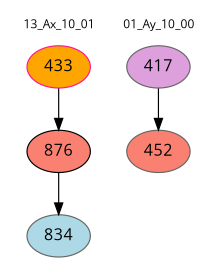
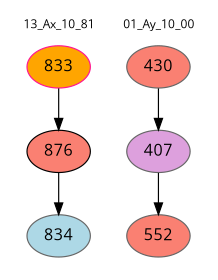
cluster "13_Ax_10_01": label "13_Ax_10_01" -> "13_Ax_10_81"
node "433": label "433" -> "833"
node "417": label "417" -> "407"
node "430": added
node "452": label "452" -> "552"
